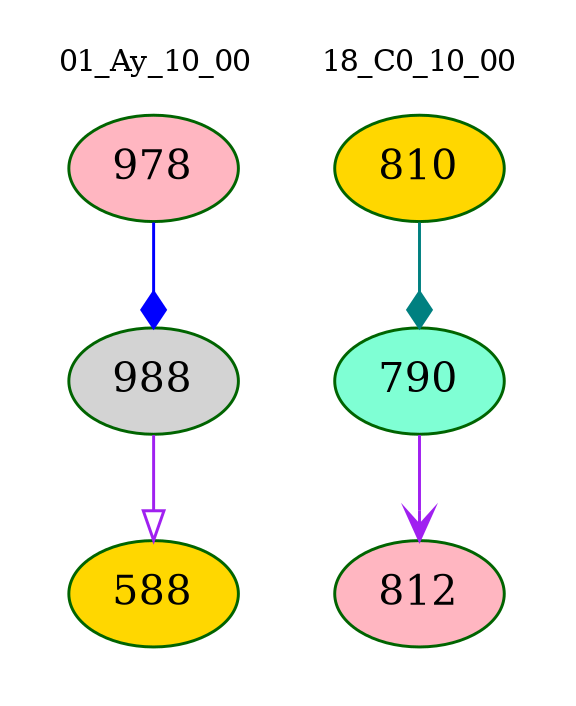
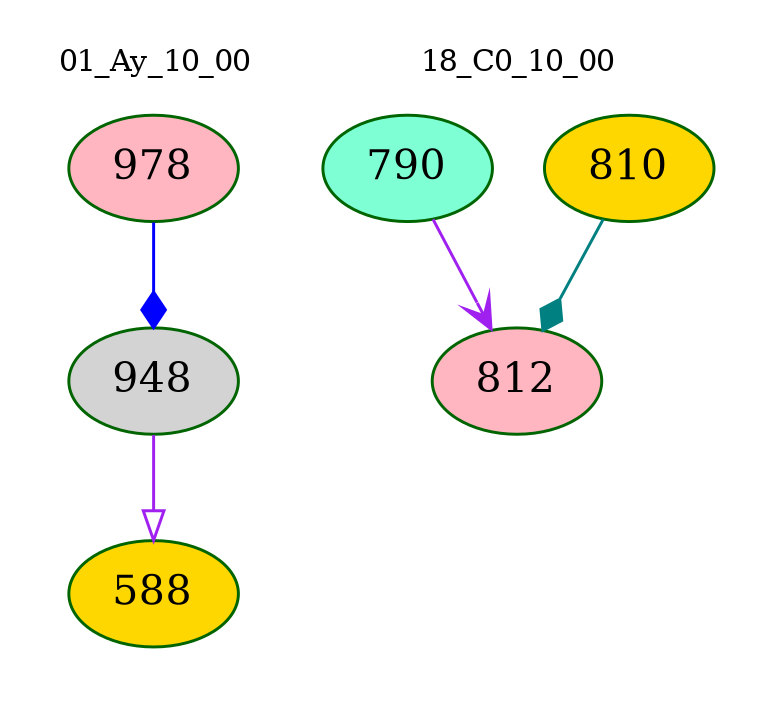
edge "810" -> "790": now "810" -> "812"
node "988": label "988" -> "948"
